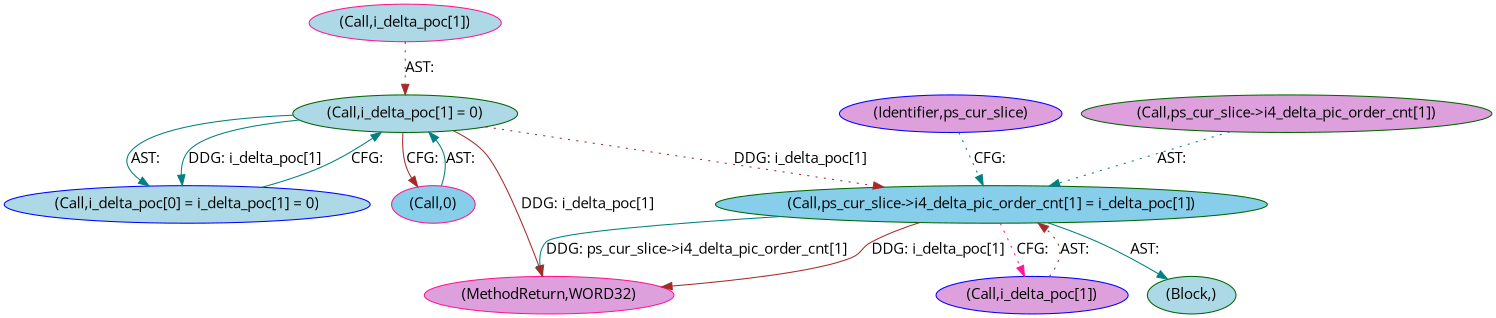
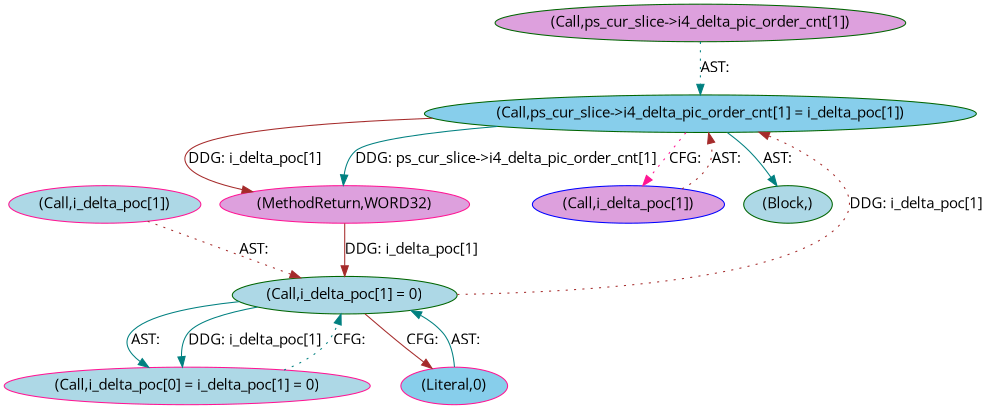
node "(Identifier,ps_cur_slice)": removed
edge "(Call,i_delta_poc[0] = i_delta_poc[1] = 0)" -> "(Call,i_delta_poc[1] = 0)": style solid -> dotted
edge "(Call,i_delta_poc[1] = 0)" -> "(MethodReturn,WORD32)": reversed
node "(Call,i_delta_poc[0] = i_delta_poc[1] = 0)": color blue -> deeppink
node "(Call,0)": label "(Call,0)" -> "(Literal,0)"
